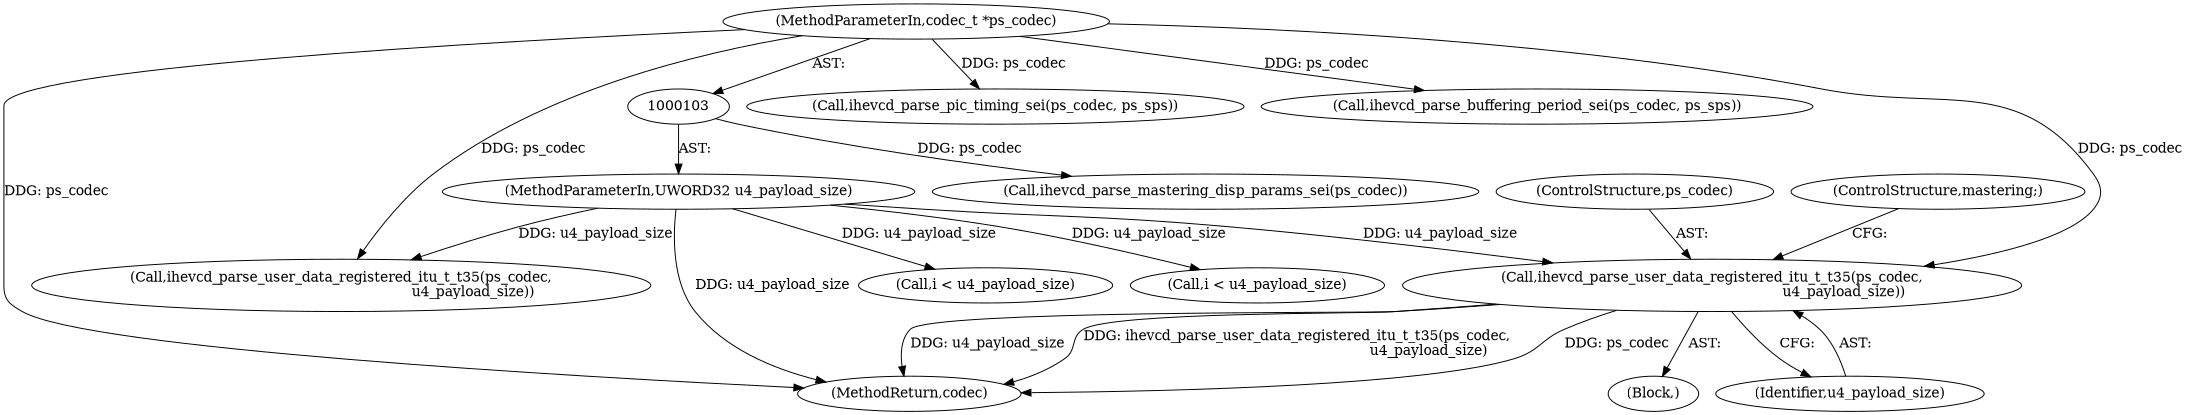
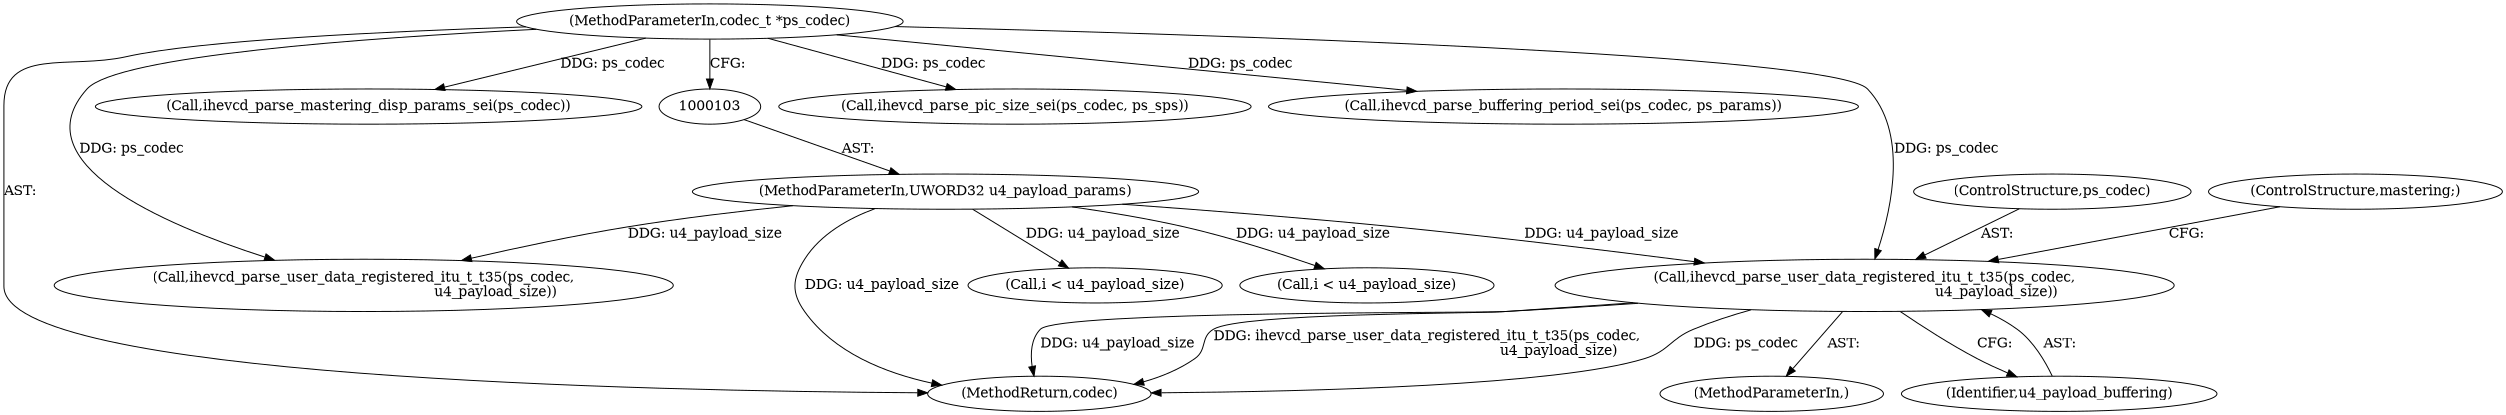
edge "(MethodParameterIn,codec_t *ps_codec)" -> "1000103": label "AST: " -> "CFG: "
node "(Call,ihevcd_parse_pic_timing_sei(ps_codec, ps_sps))": label "(Call,ihevcd_parse_pic_timing_sei(ps_codec, ps_sps))" -> "(Call,ihevcd_parse_pic_size_sei(ps_codec, ps_sps))"
node "(Call,ihevcd_parse_buffering_period_sei(ps_codec, ps_sps))": label "(Call,ihevcd_parse_buffering_period_sei(ps_codec, ps_sps))" -> "(Call,ihevcd_parse_buffering_period_sei(ps_codec, ps_params))"
edge "1000103" -> "(Call,ihevcd_parse_mastering_disp_params_sei(ps_codec))": now "(MethodParameterIn,codec_t *ps_codec)" -> "(Call,ihevcd_parse_mastering_disp_params_sei(ps_codec))"
edge "(MethodParameterIn,codec_t *ps_codec)" -> "(MethodReturn,codec)": label "DDG: ps_codec" -> "AST: "
node "(MethodParameterIn,UWORD32 u4_payload_size)": label "(MethodParameterIn,UWORD32 u4_payload_size)" -> "(MethodParameterIn,UWORD32 u4_payload_params)"
node "(Block,)": label "(Block,)" -> "(MethodParameterIn,)"
node "(Identifier,u4_payload_size)": label "(Identifier,u4_payload_size)" -> "(Identifier,u4_payload_buffering)"
